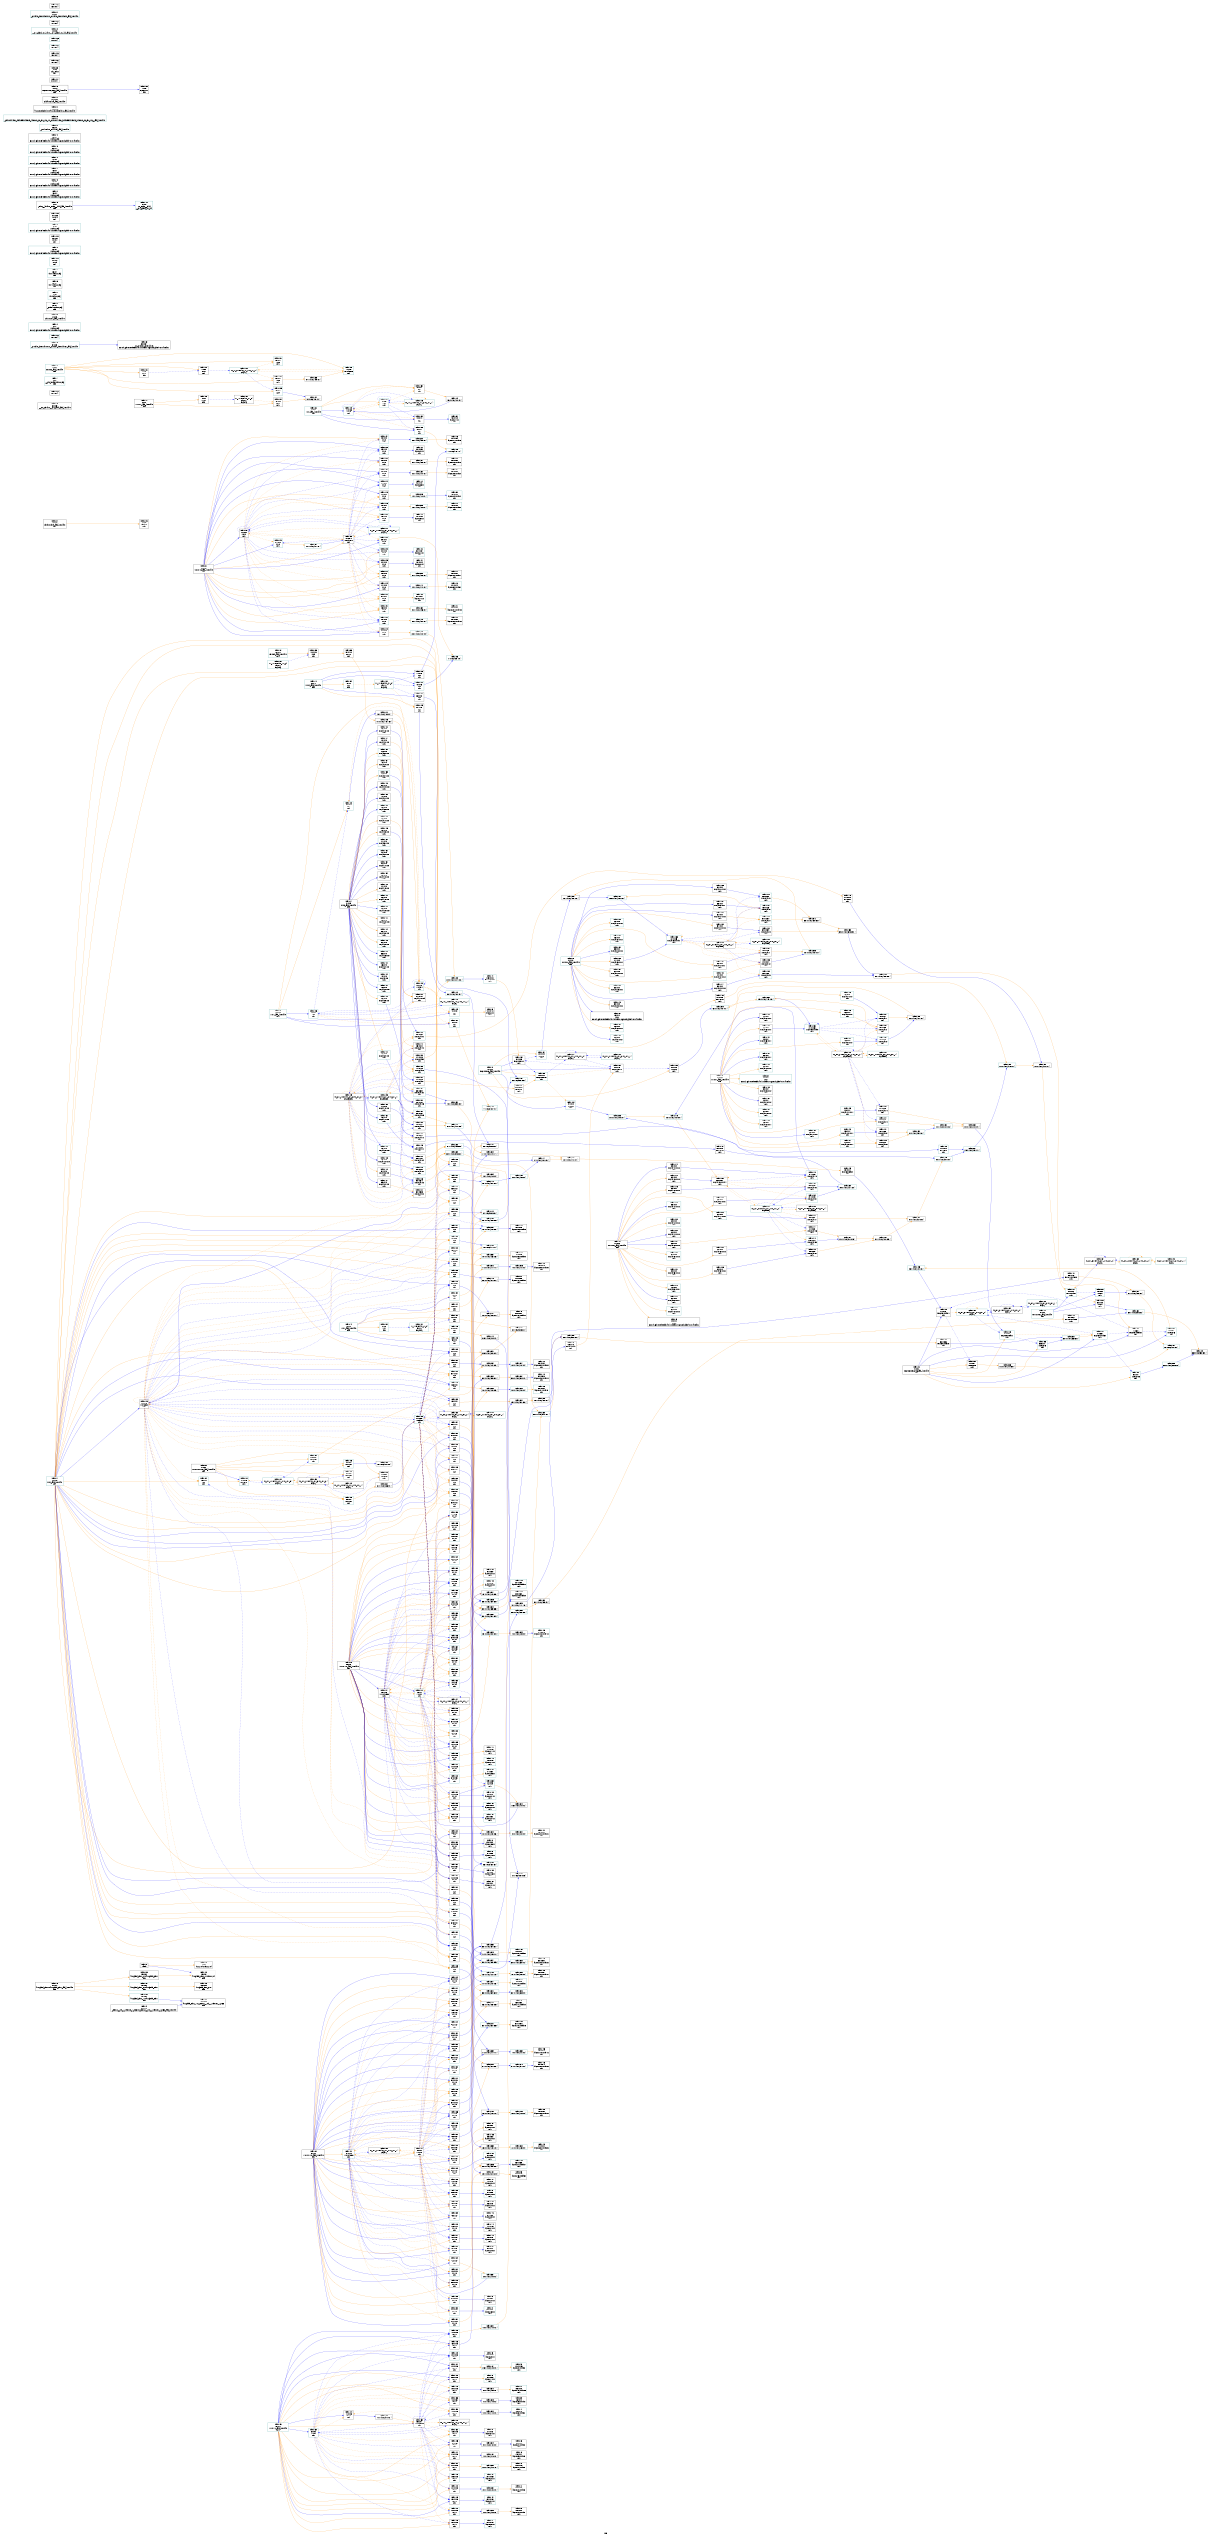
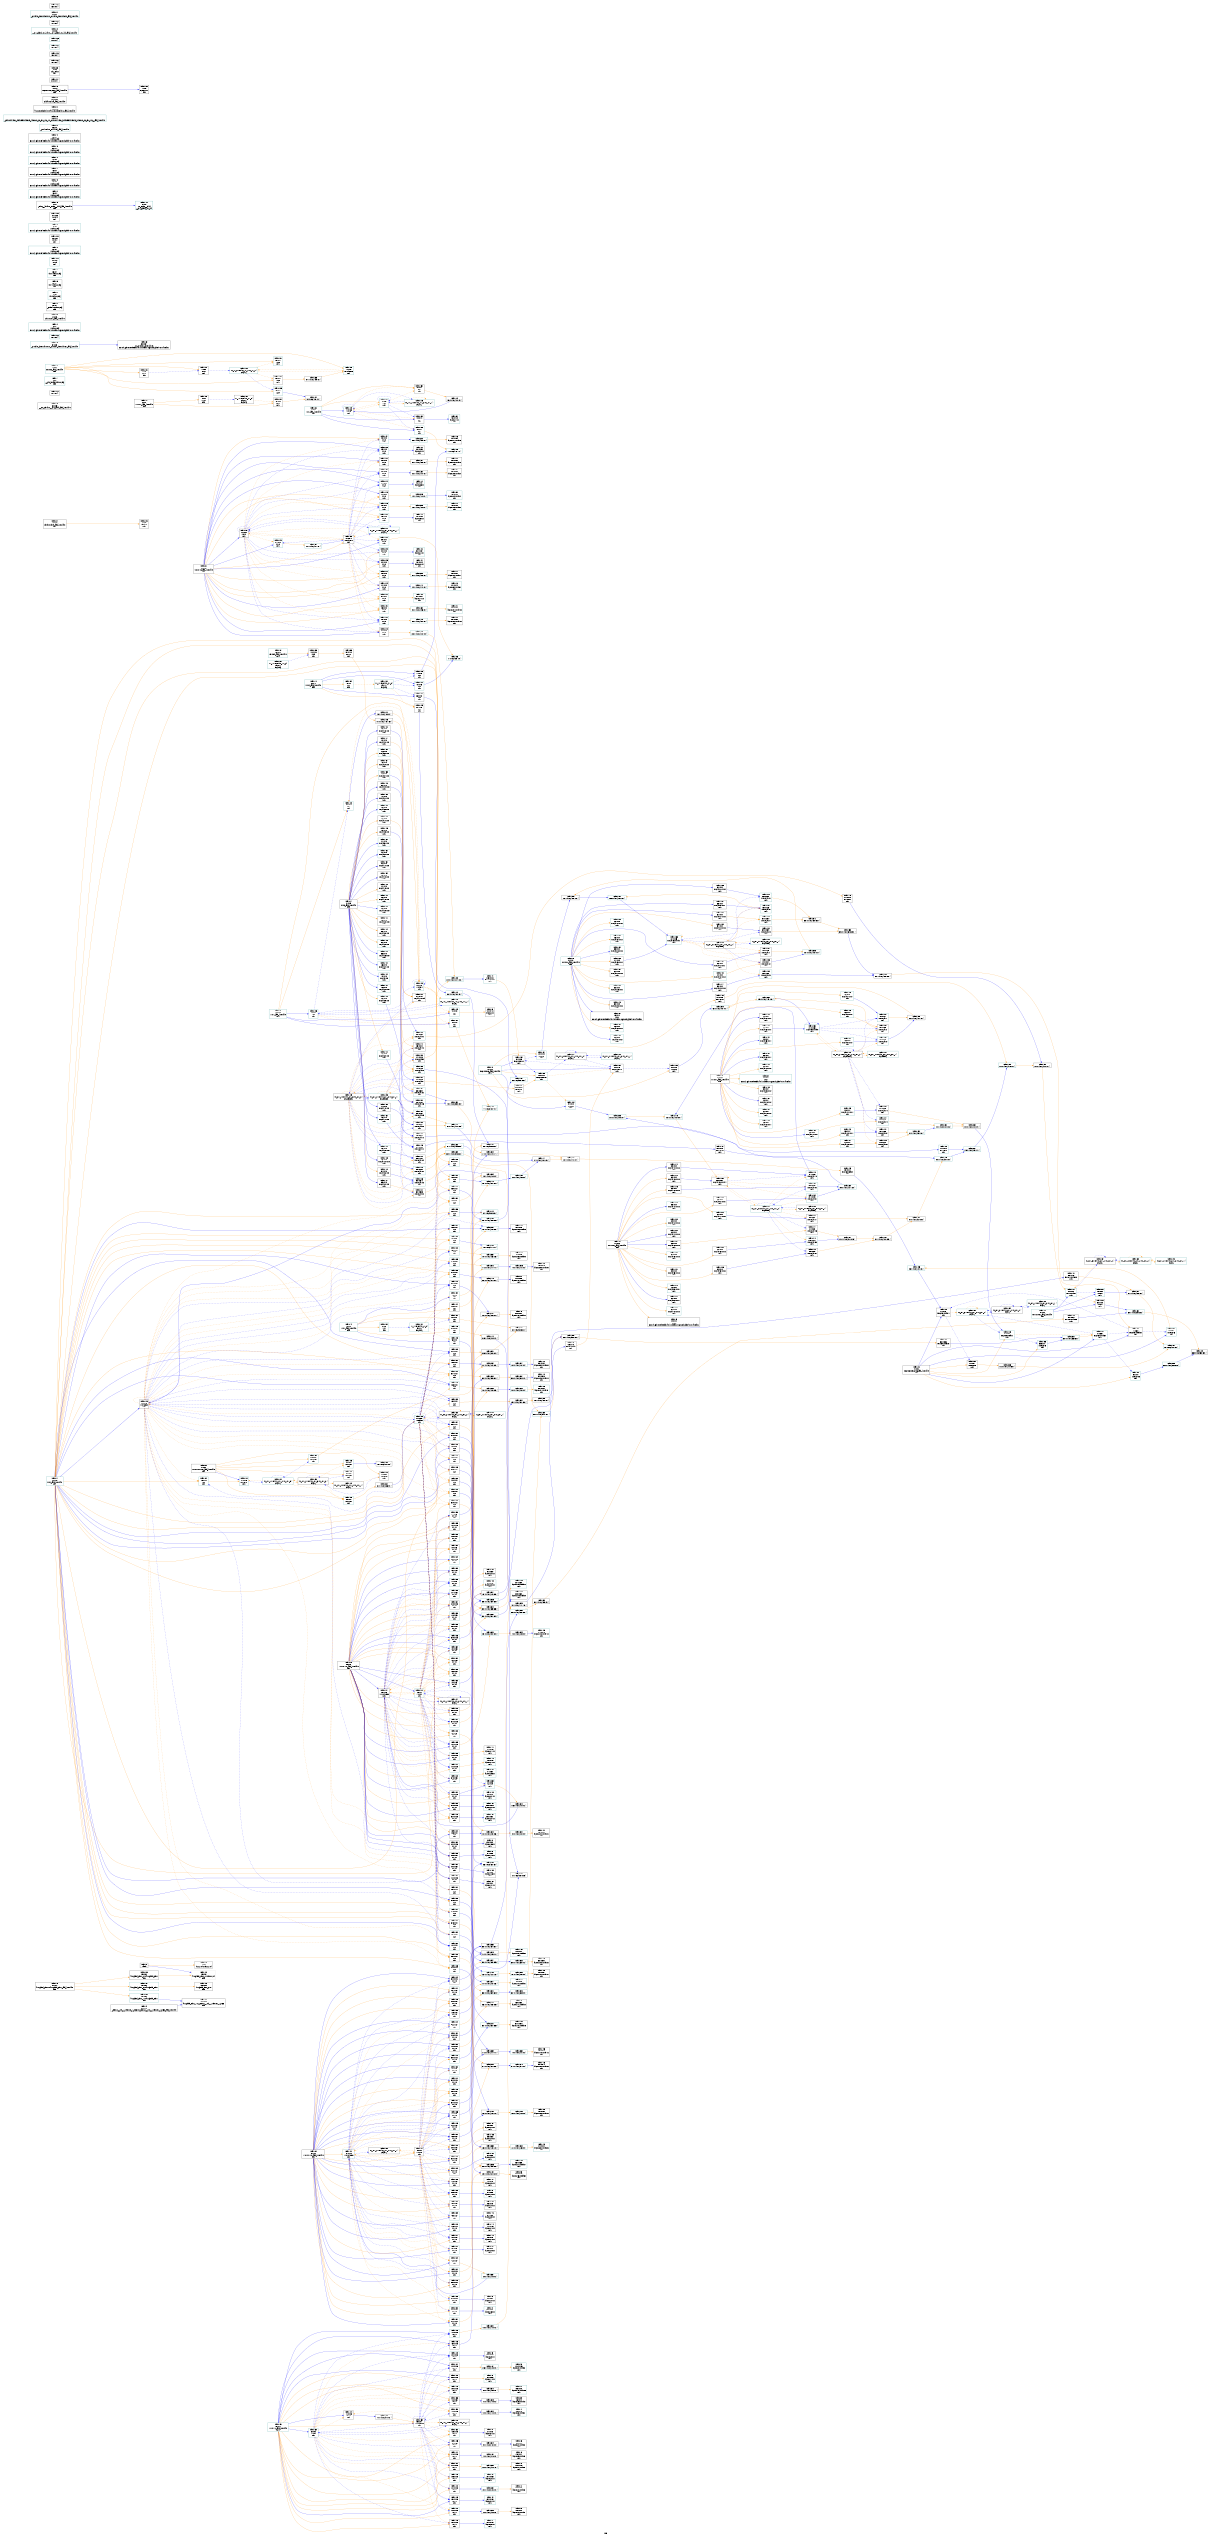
edge "NodeID: 23" -> "NodeID: 197": color darkorange -> blue
